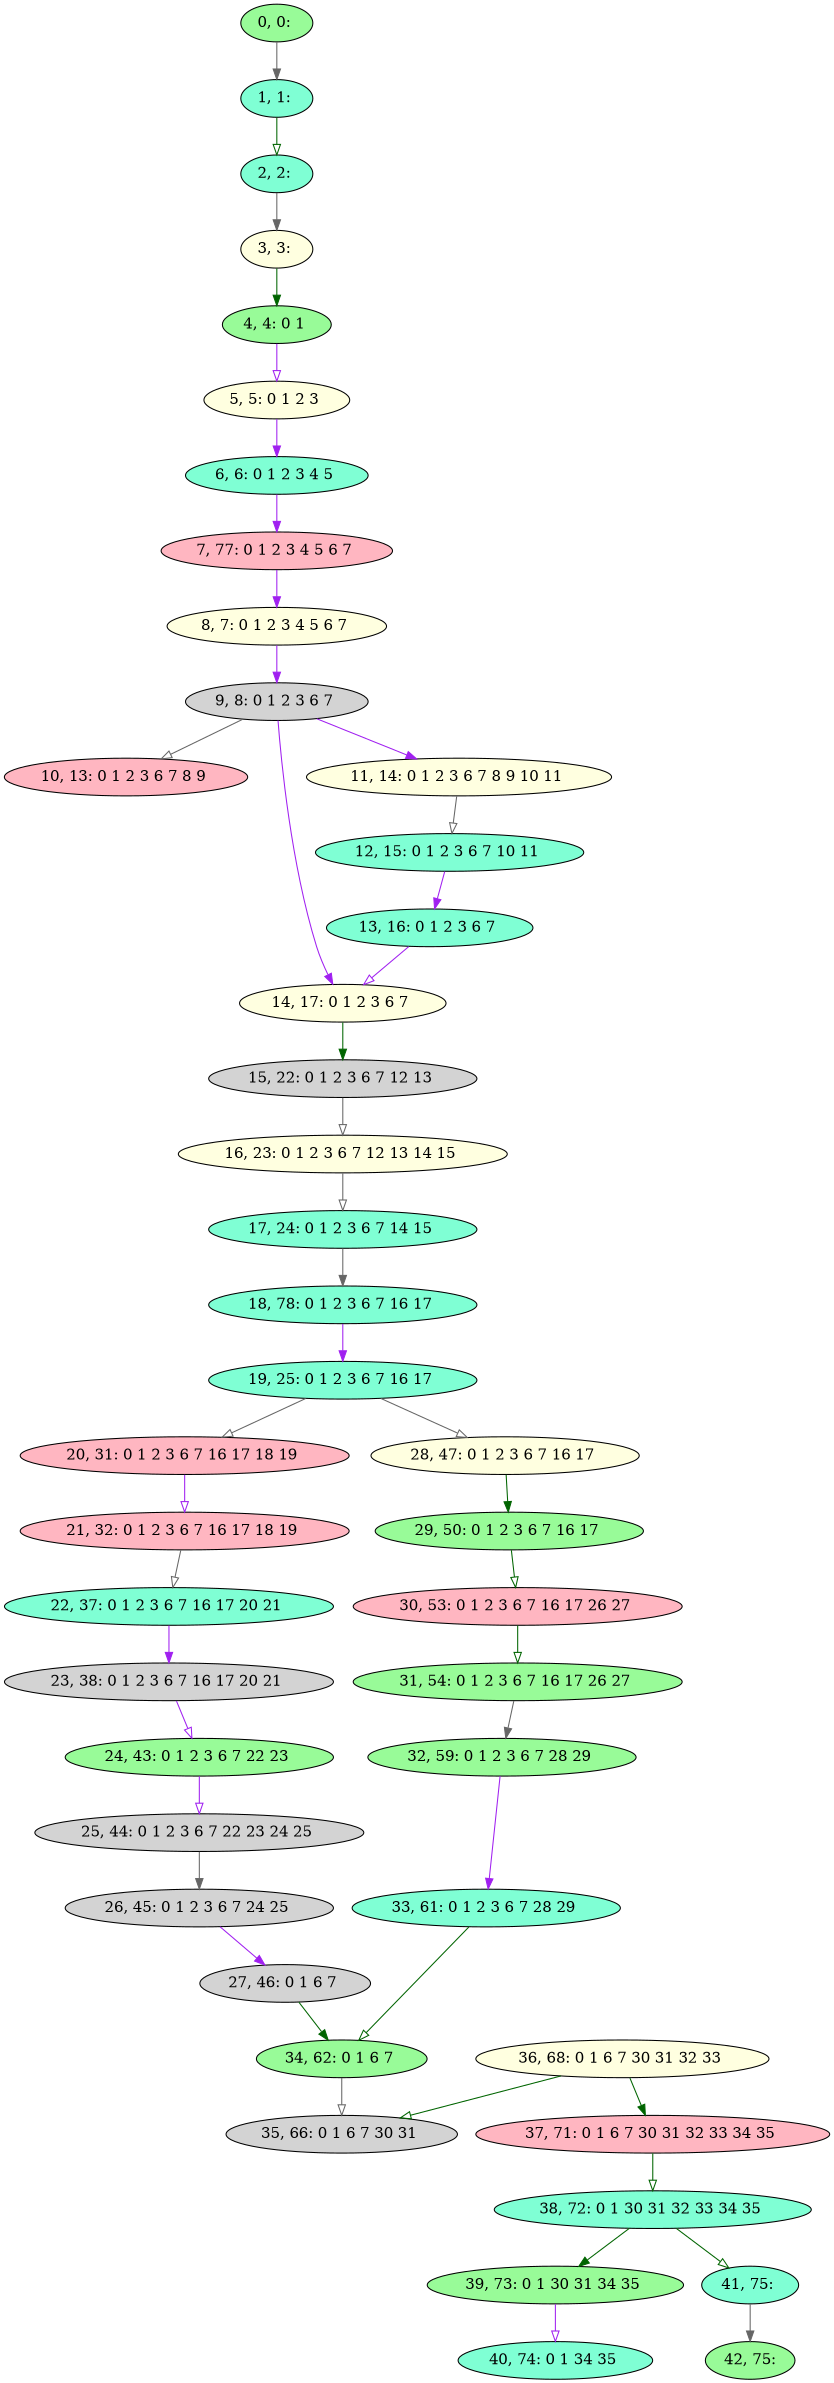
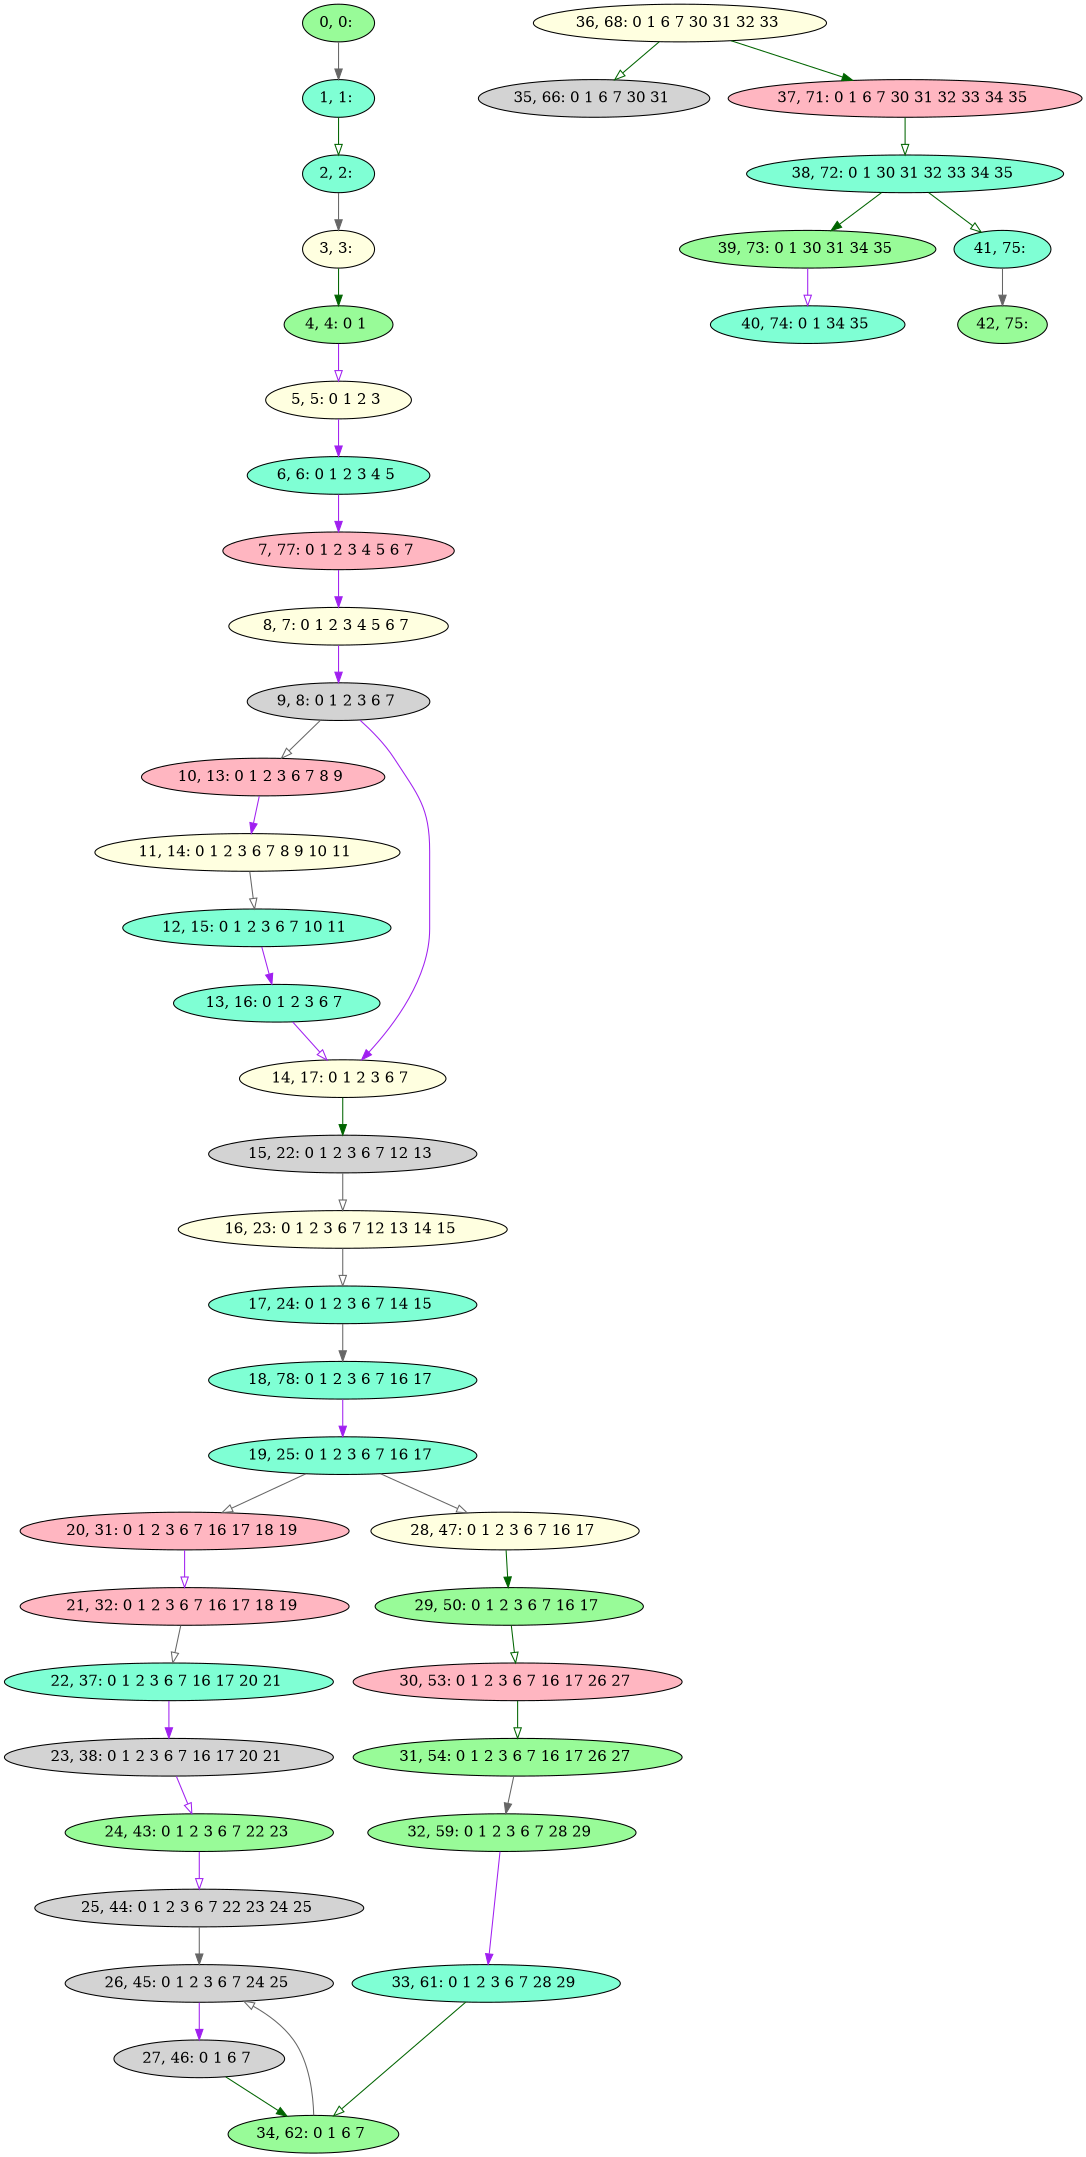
edge "9, 8: 0 1 2 3 6 7" -> "11, 14: 0 1 2 3 6 7 8 9 10 11": now "10, 13: 0 1 2 3 6 7 8 9" -> "11, 14: 0 1 2 3 6 7 8 9 10 11"
edge "34, 62: 0 1 6 7" -> "35, 66: 0 1 6 7 30 31": now "34, 62: 0 1 6 7" -> "26, 45: 0 1 2 3 6 7 24 25"
